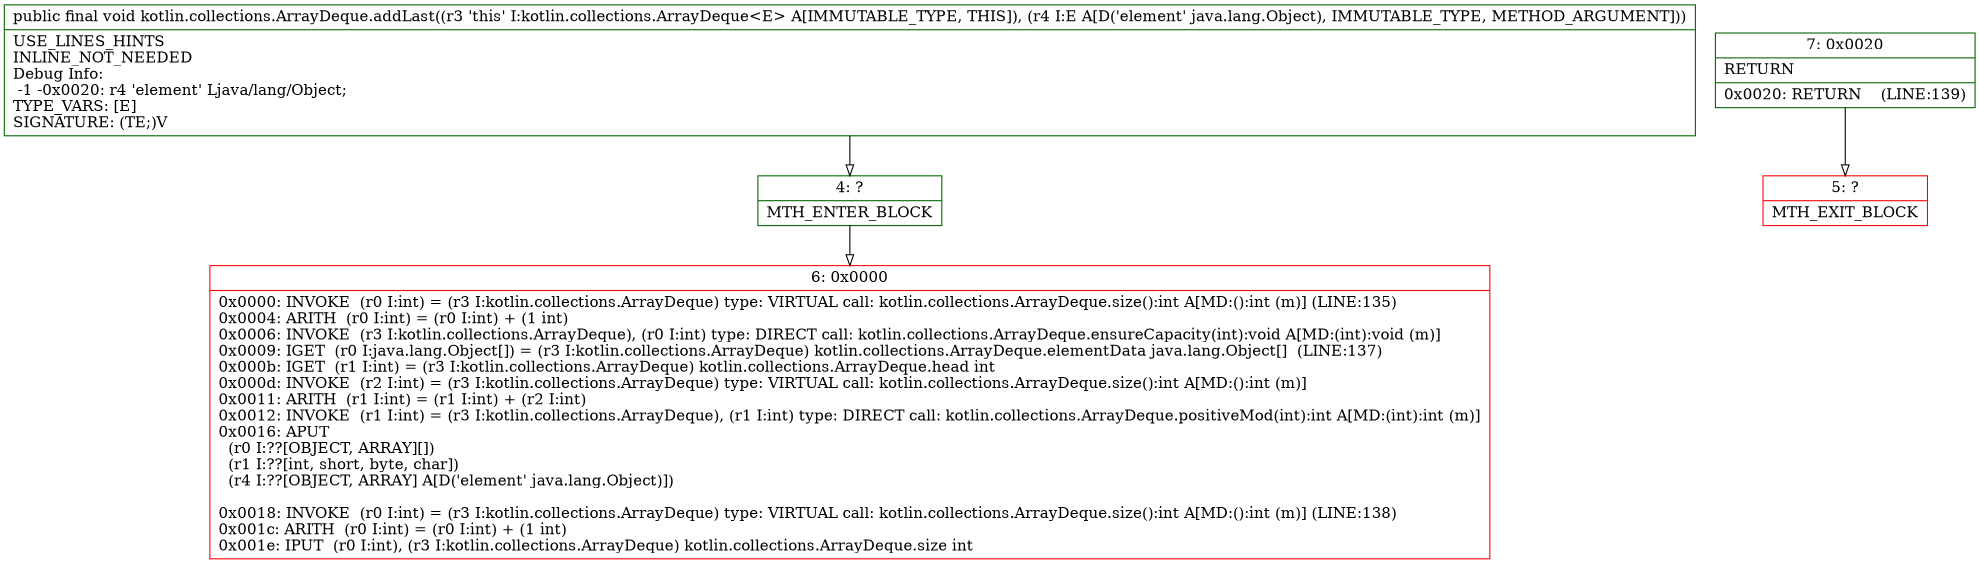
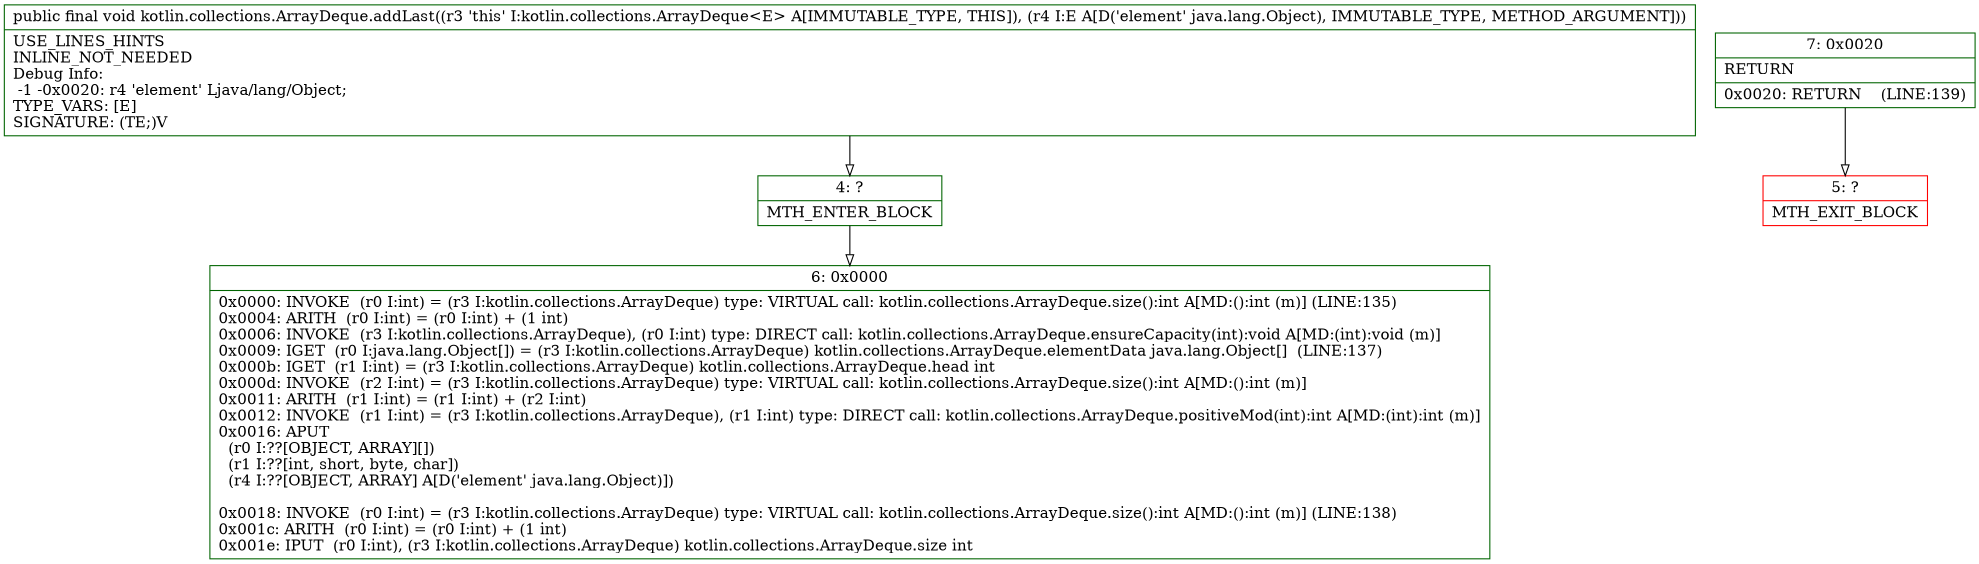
node "6: 0x0000": color red -> darkgreen
